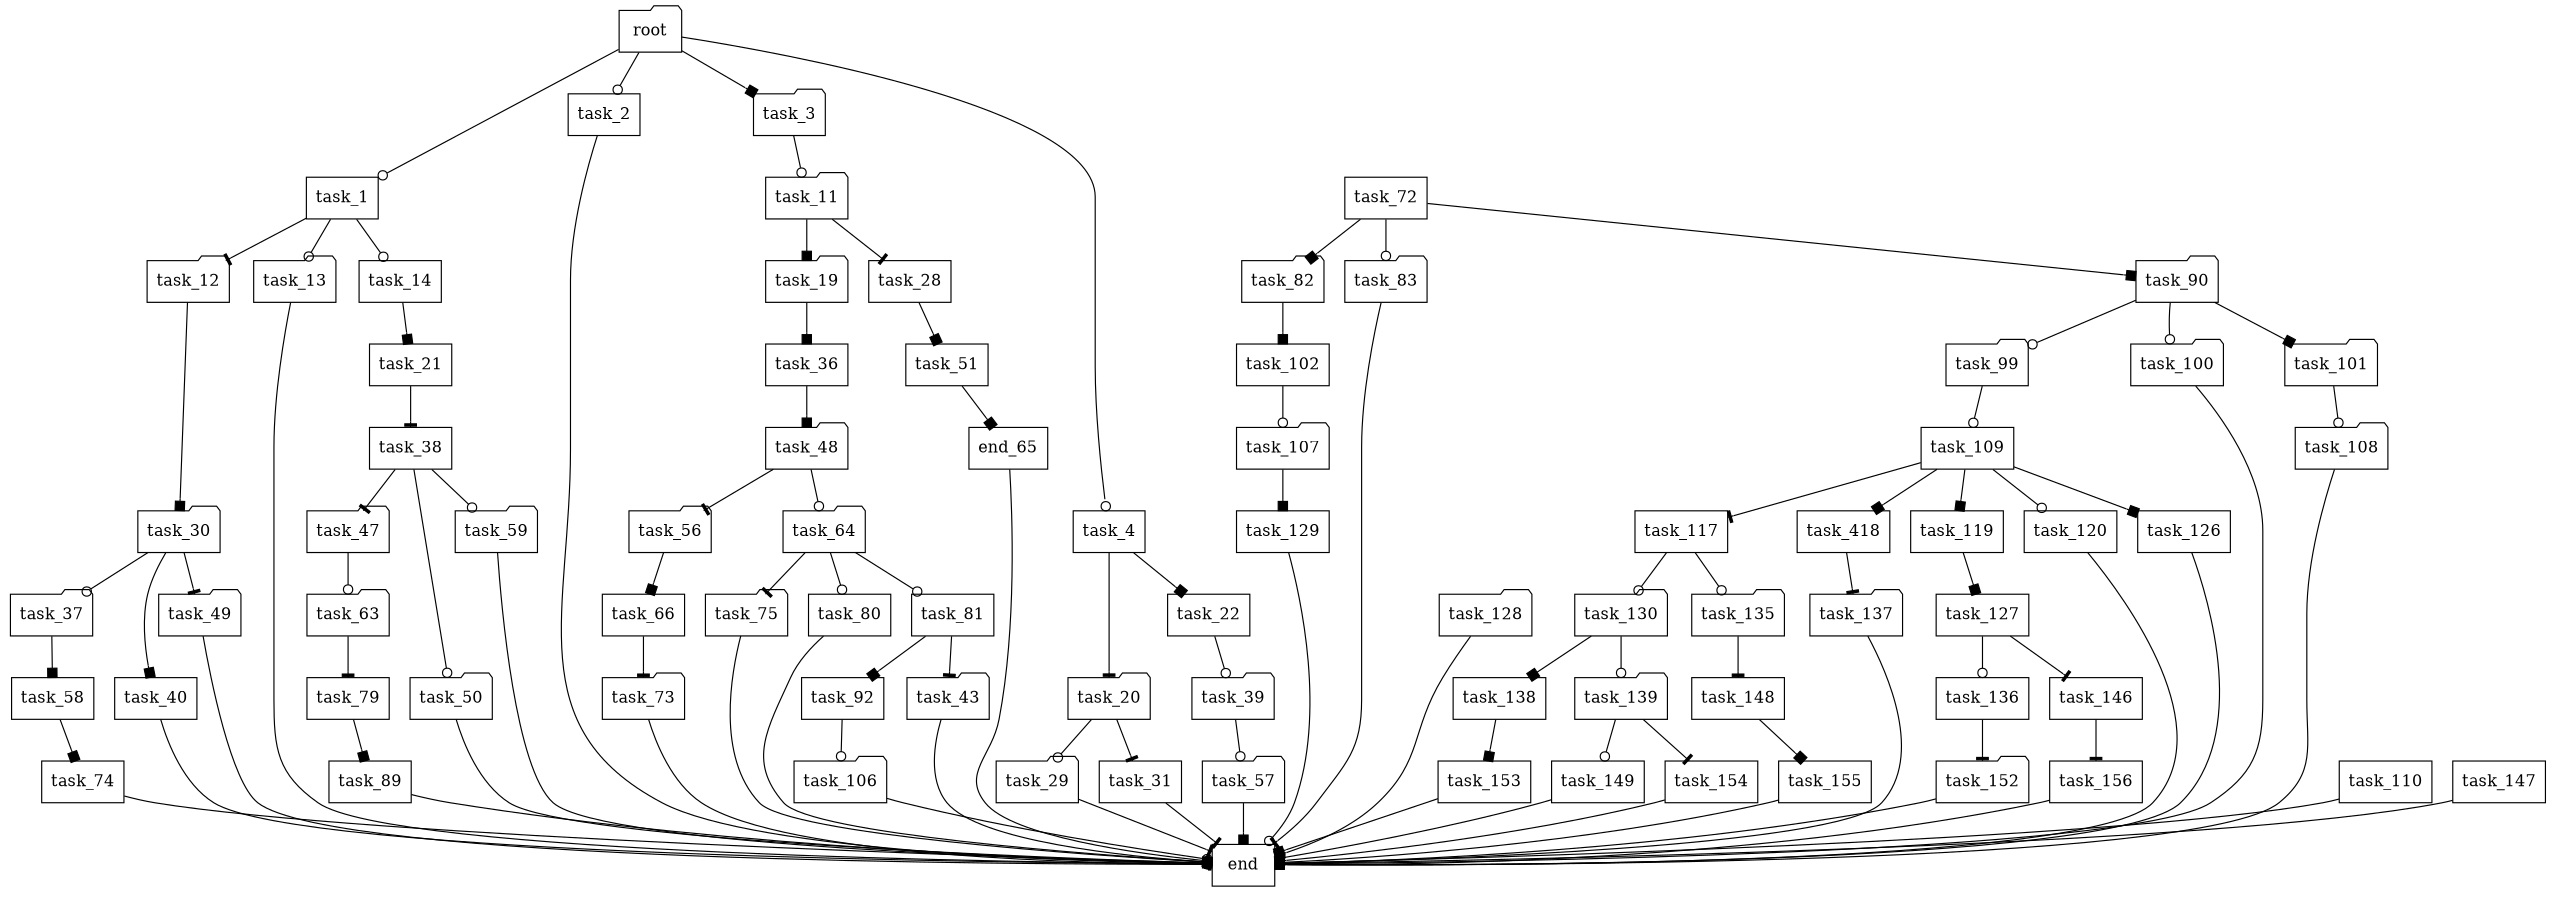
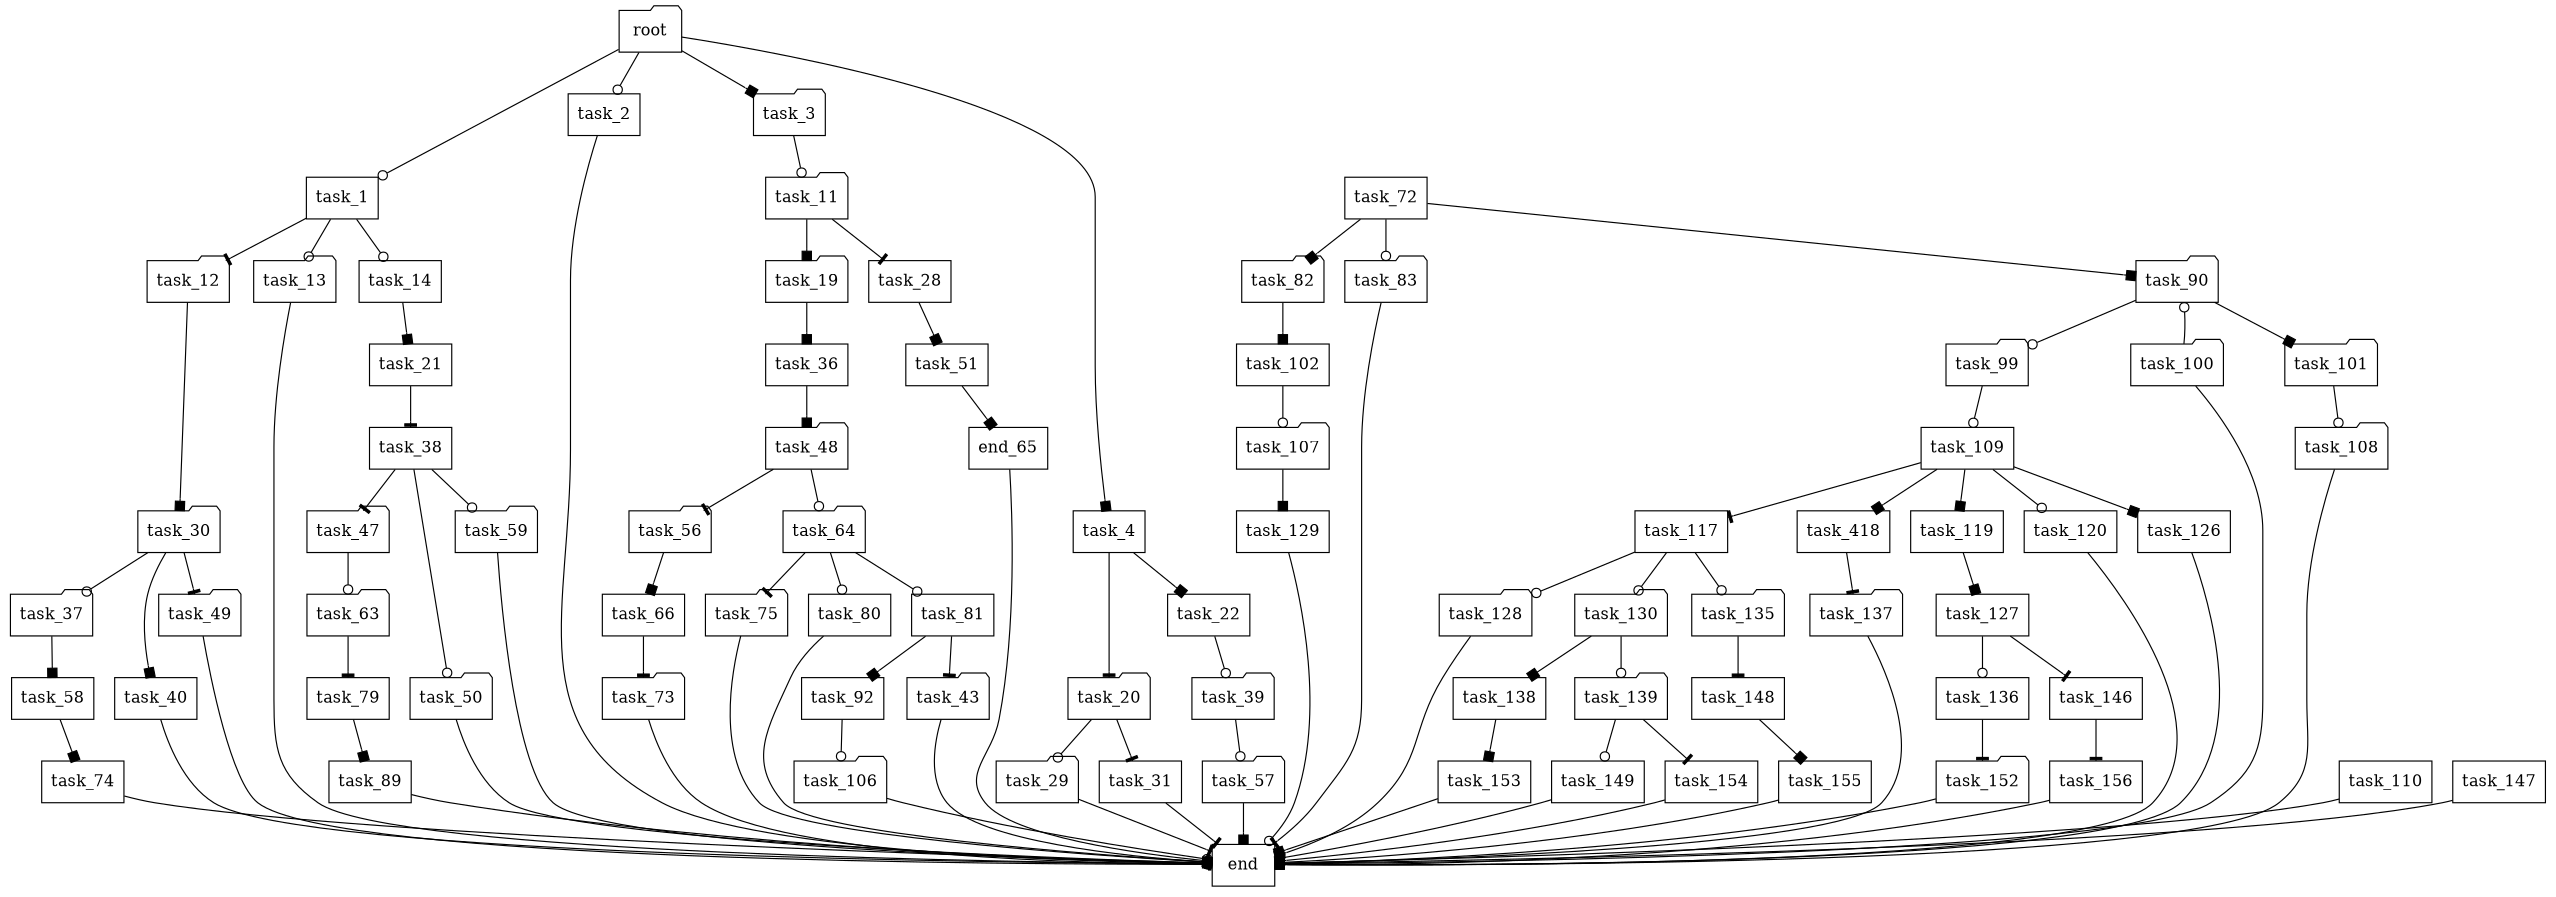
edge "root" -> "task_4": arrowhead odot -> box
edge "task_90" -> "task_100": reversed
edge "task_117" -> "task_128": added
